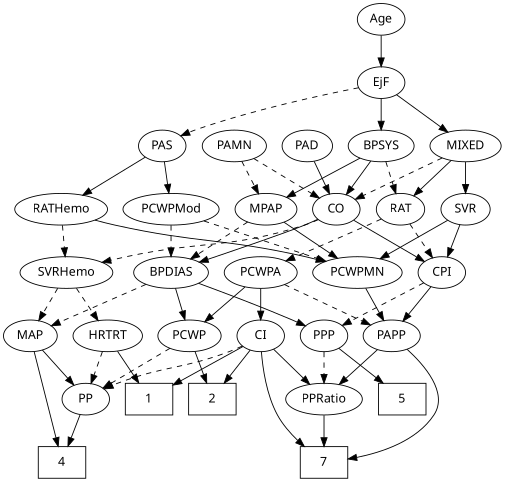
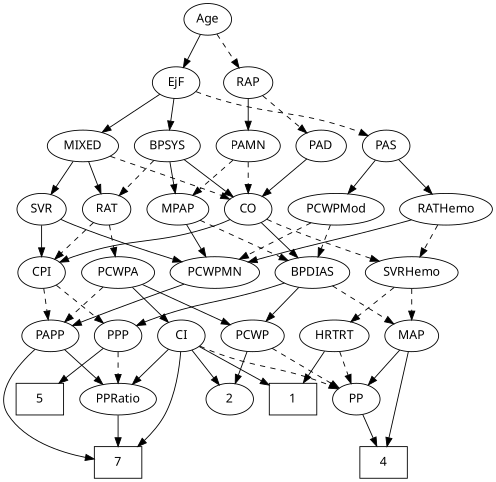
node "RAP": added
edge "CPI" -> "PAPP": style solid -> dashed
node "2": shape box -> ellipse
